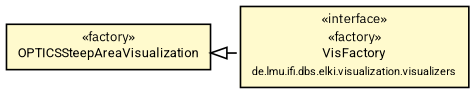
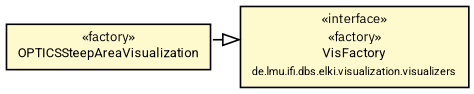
edge "VisFactory" -> "OPTICSSteepAreaVisualization": reversed
